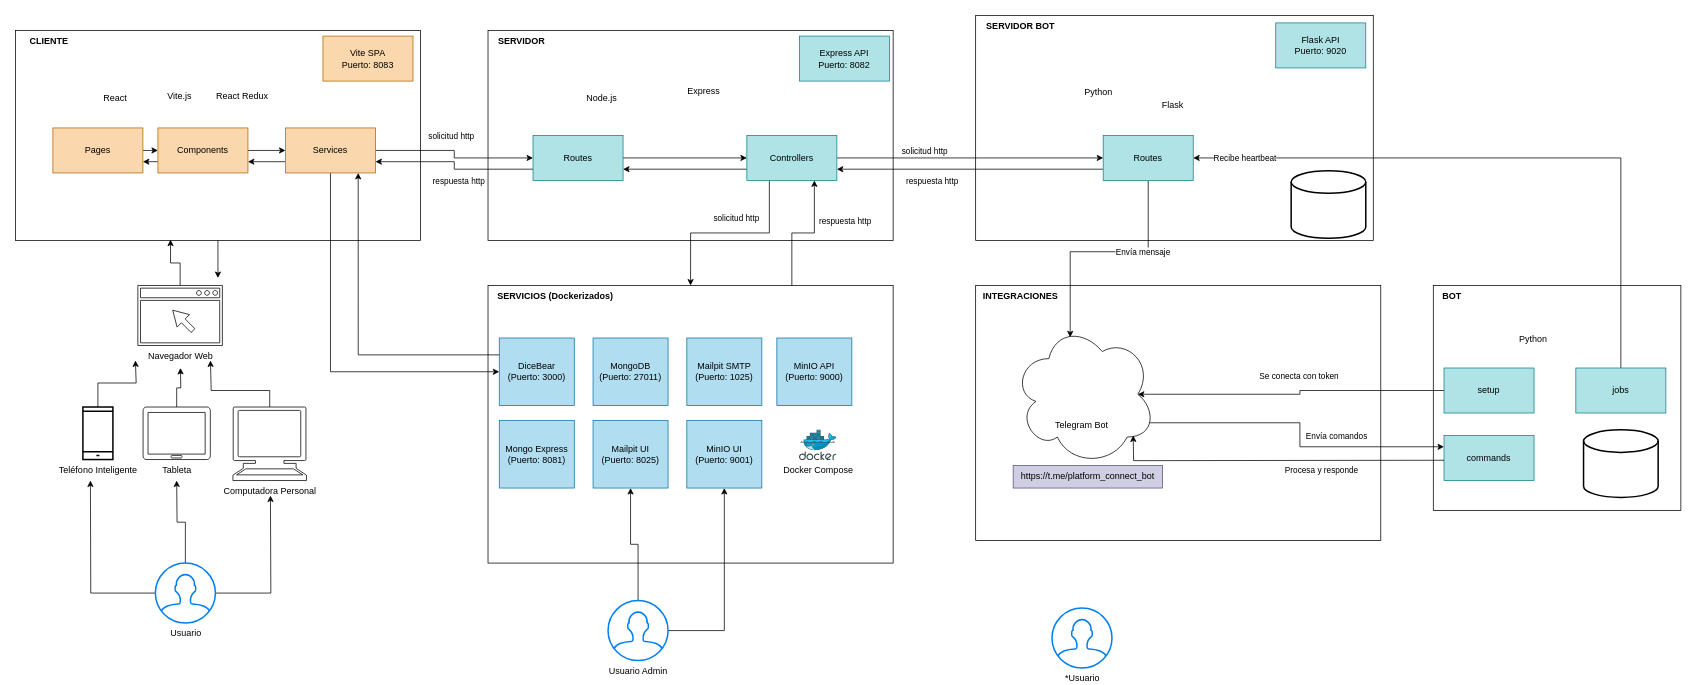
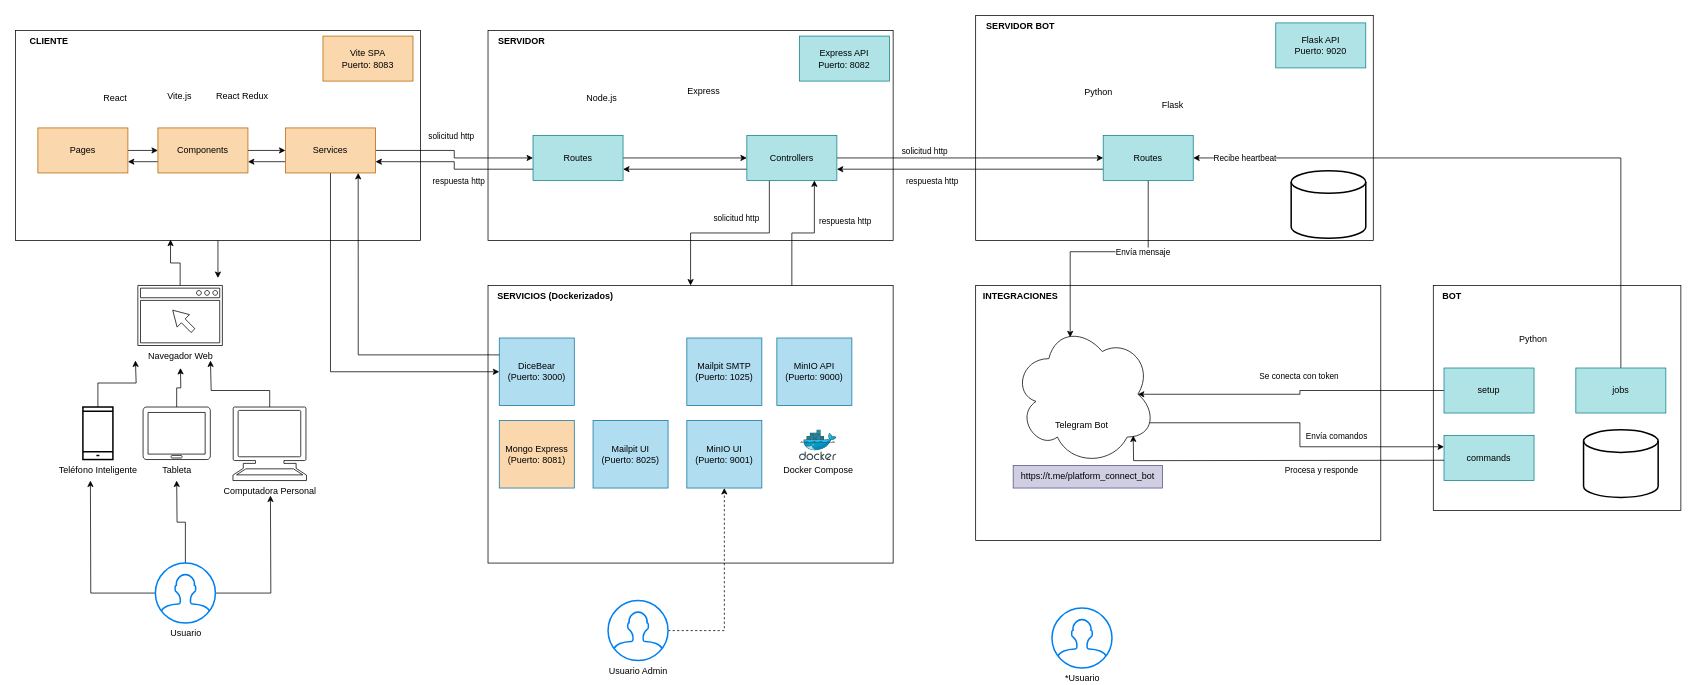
node "Pages": moved (98, 150) -> (83, 150)
node "MongoDB (Puerto: 27011)": removed
node "Mongo Express (Puerto: 8081)": fillcolor #b1ddf0 -> #fad7ac
edge "Usuario Admin" -> "Mailpit UI (Puerto: 8025)": removed
edge "Usuario Admin" -> "MinIO UI (Puerto: 9001)": style solid -> dashed
